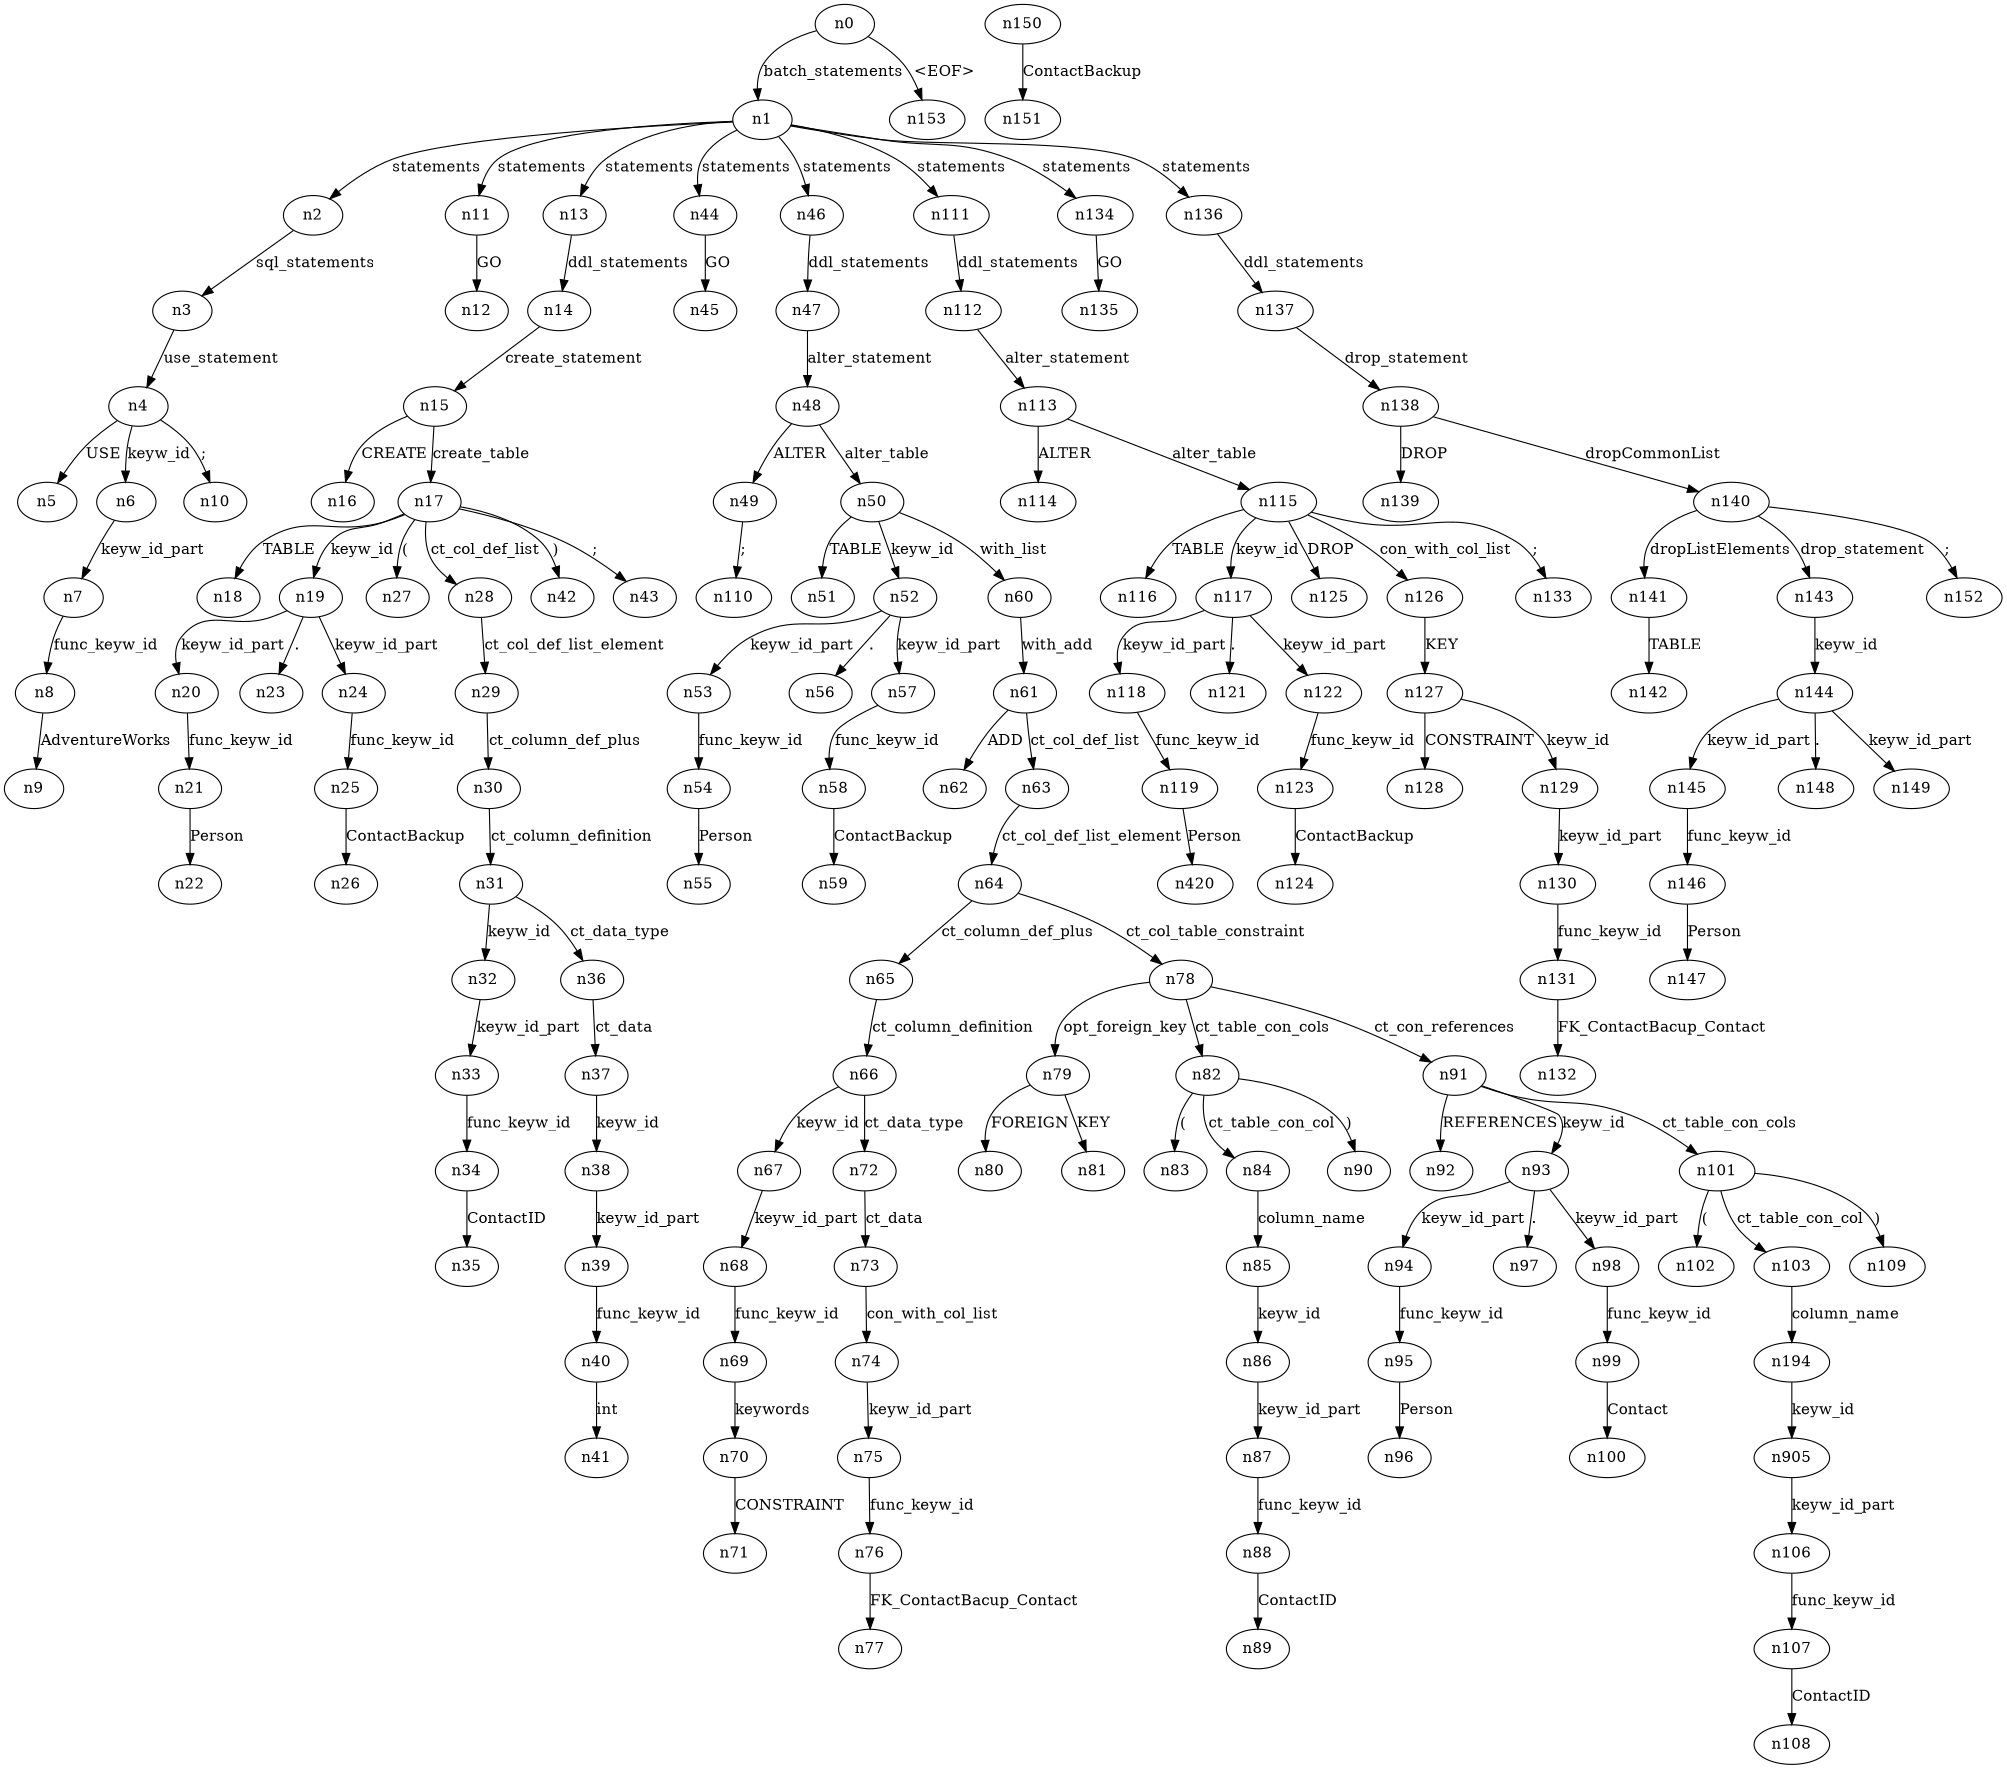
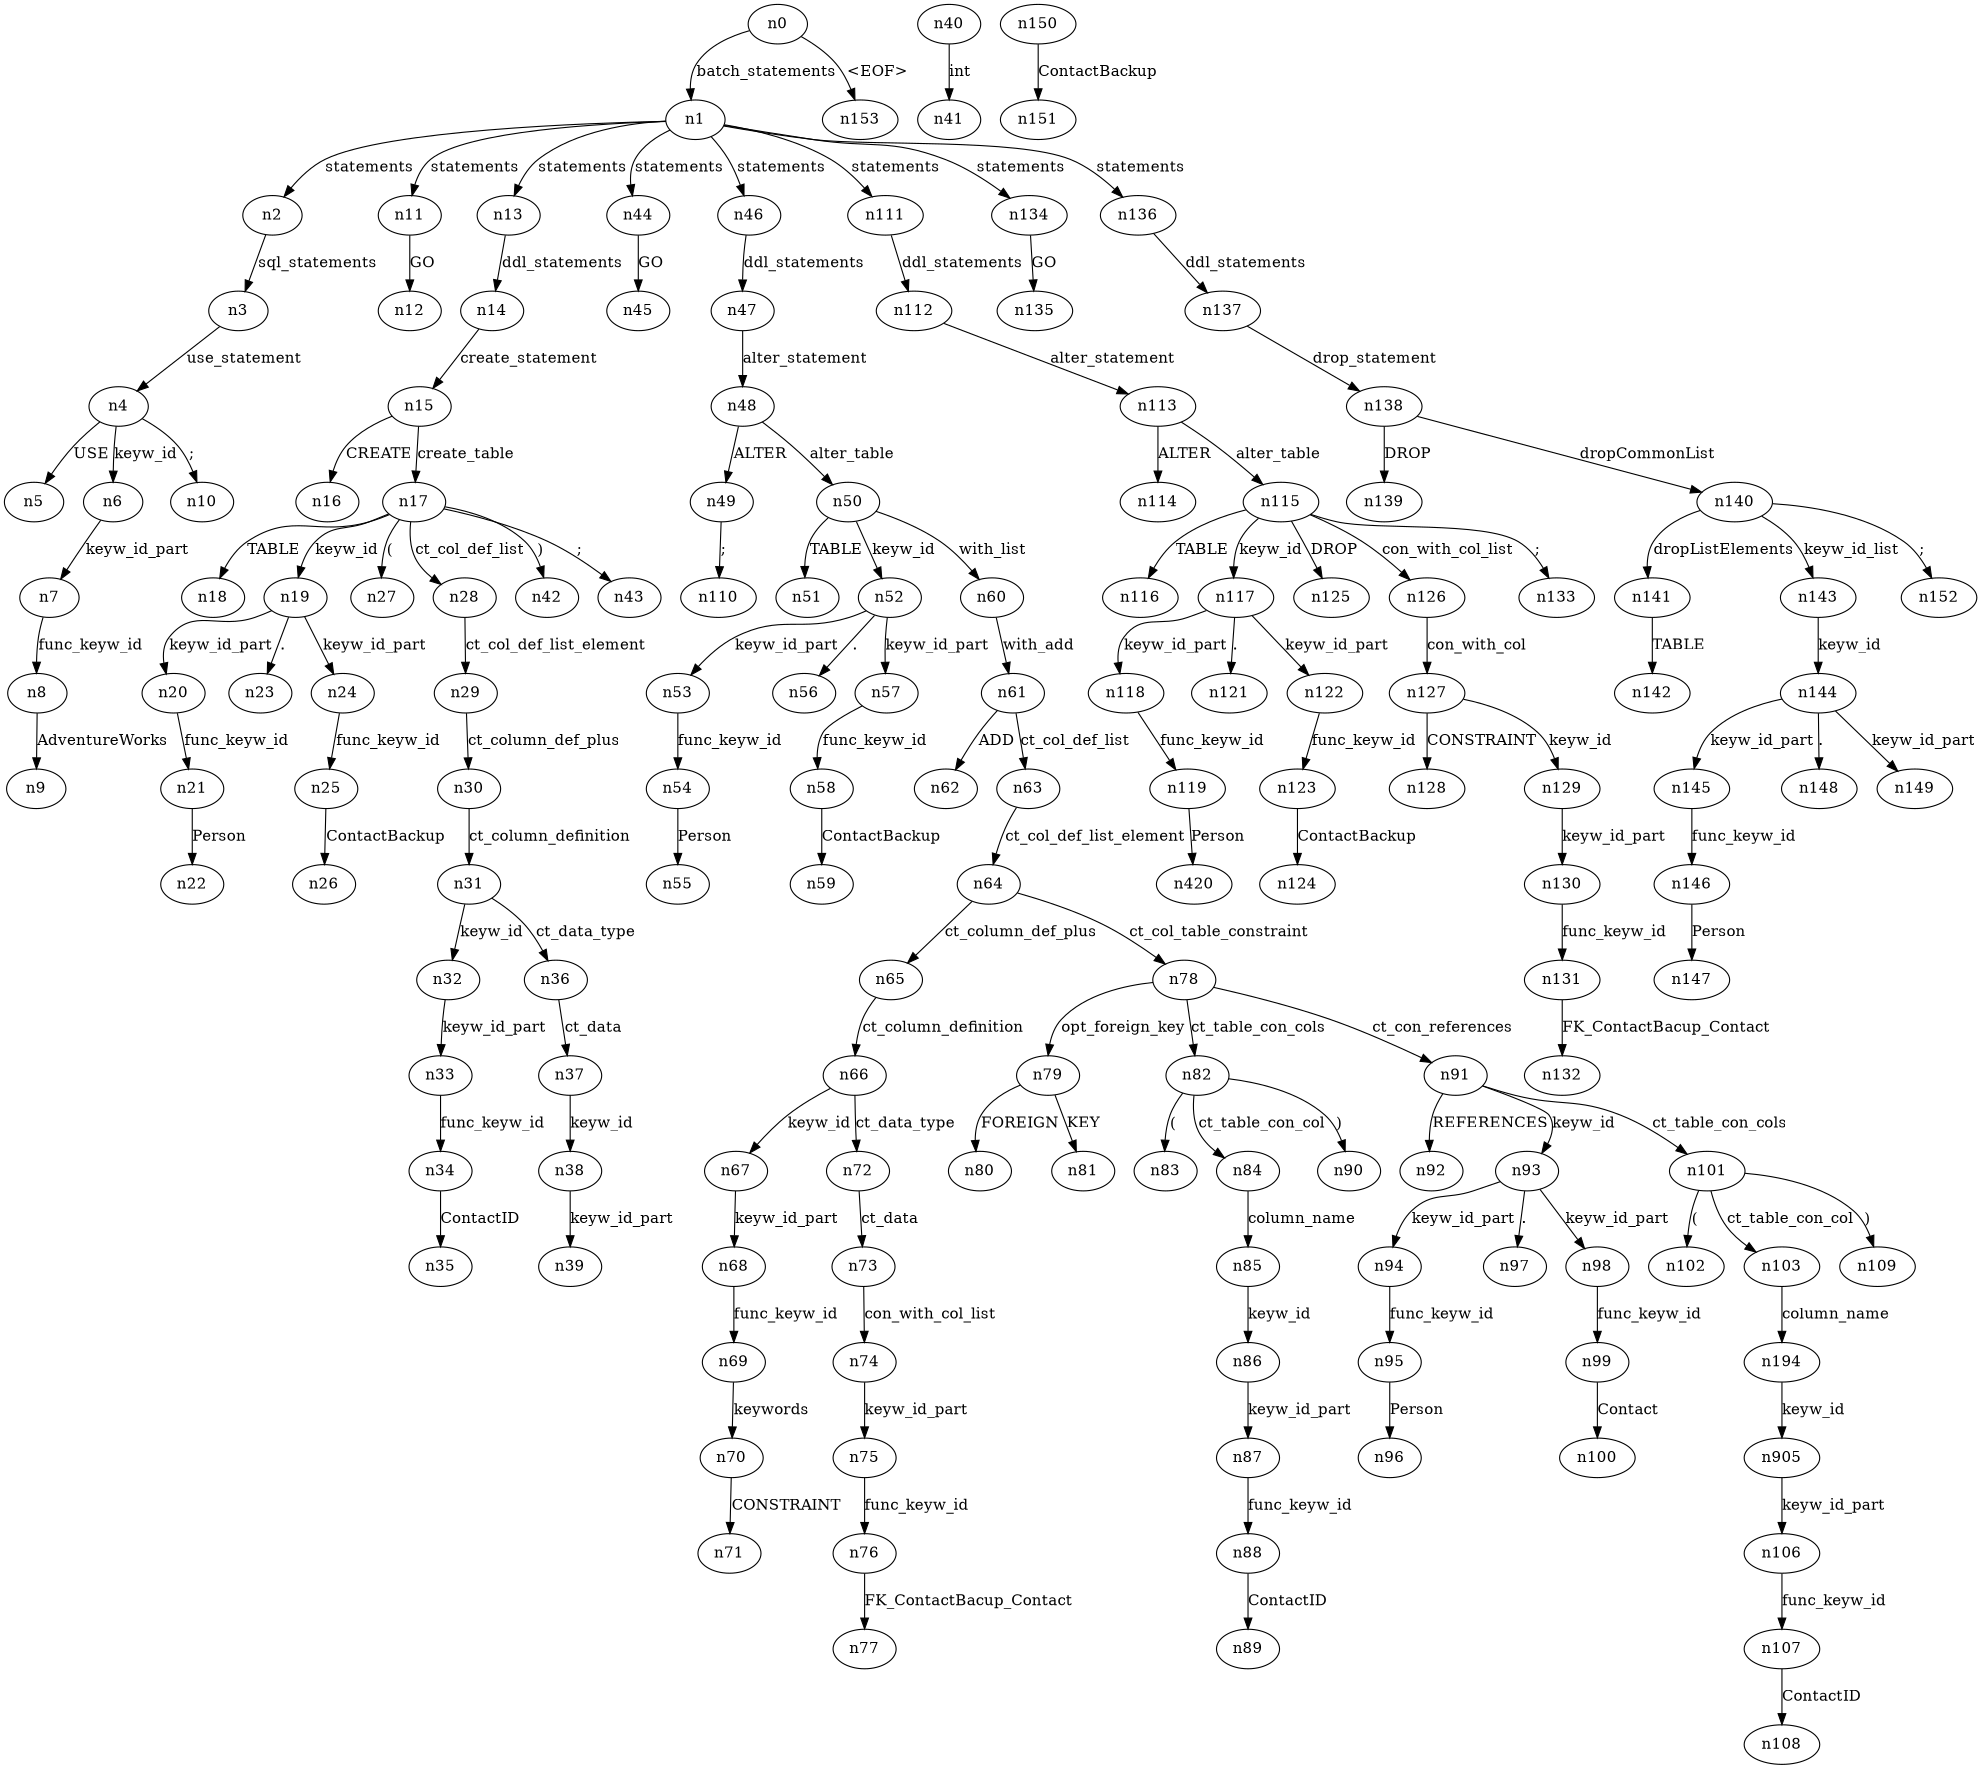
edge "n140" -> "n143": label "drop_statement" -> "keyw_id_list"
edge "n126" -> "n127": label "KEY" -> "con_with_col"
edge "n39" -> "n40": removed, label "func_keyw_id"
